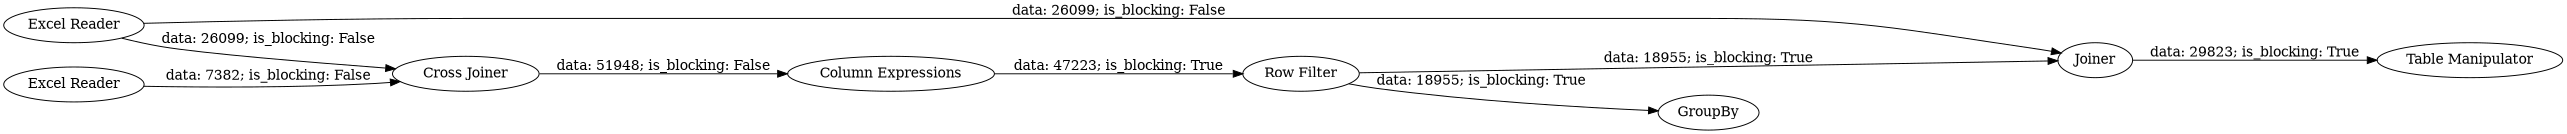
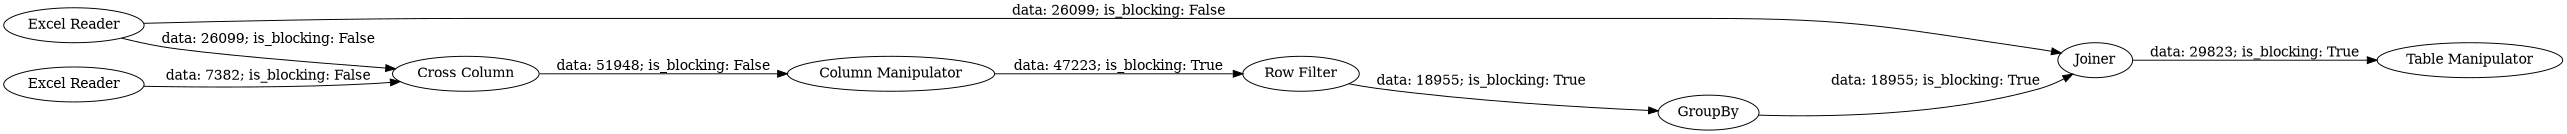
edge "Row Filter" -> "Joiner": now "GroupBy" -> "Joiner"
node "Cross Joiner": label "Cross Joiner" -> "Cross Column"
node "Column Expressions": label "Column Expressions" -> "Column Manipulator"
